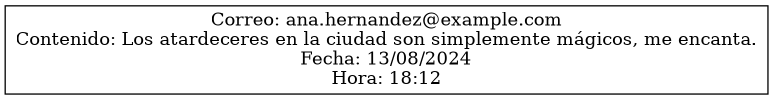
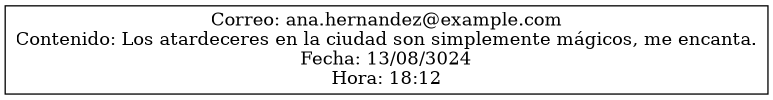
node "Correo: ana.hernandez@example.com": text "Fecha: 13/08/2024" -> "Fecha: 13/08/3024"
